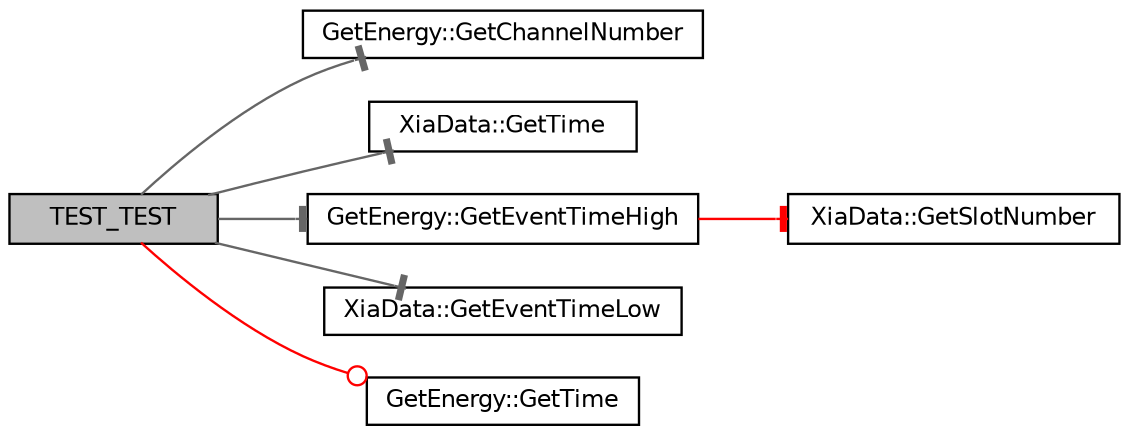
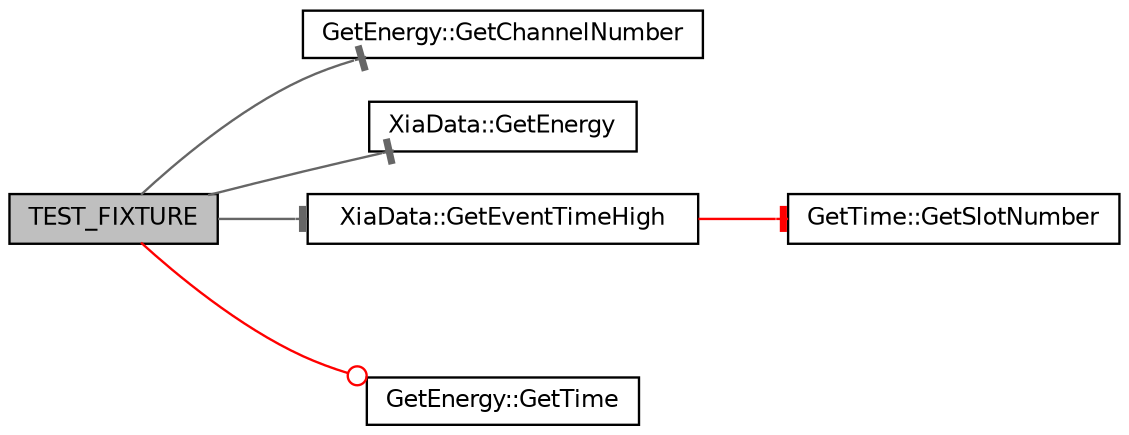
node "XiaData::GetTime": label "XiaData::GetTime" -> "XiaData::GetEnergy"
node "TEST_TEST": label "TEST_TEST" -> "TEST_FIXTURE"
node "GetEnergy::GetEventTimeHigh": label "GetEnergy::GetEventTimeHigh" -> "XiaData::GetEventTimeHigh"
node "XiaData::GetSlotNumber": label "XiaData::GetSlotNumber" -> "GetTime::GetSlotNumber"
node "XiaData::GetEventTimeLow": removed
